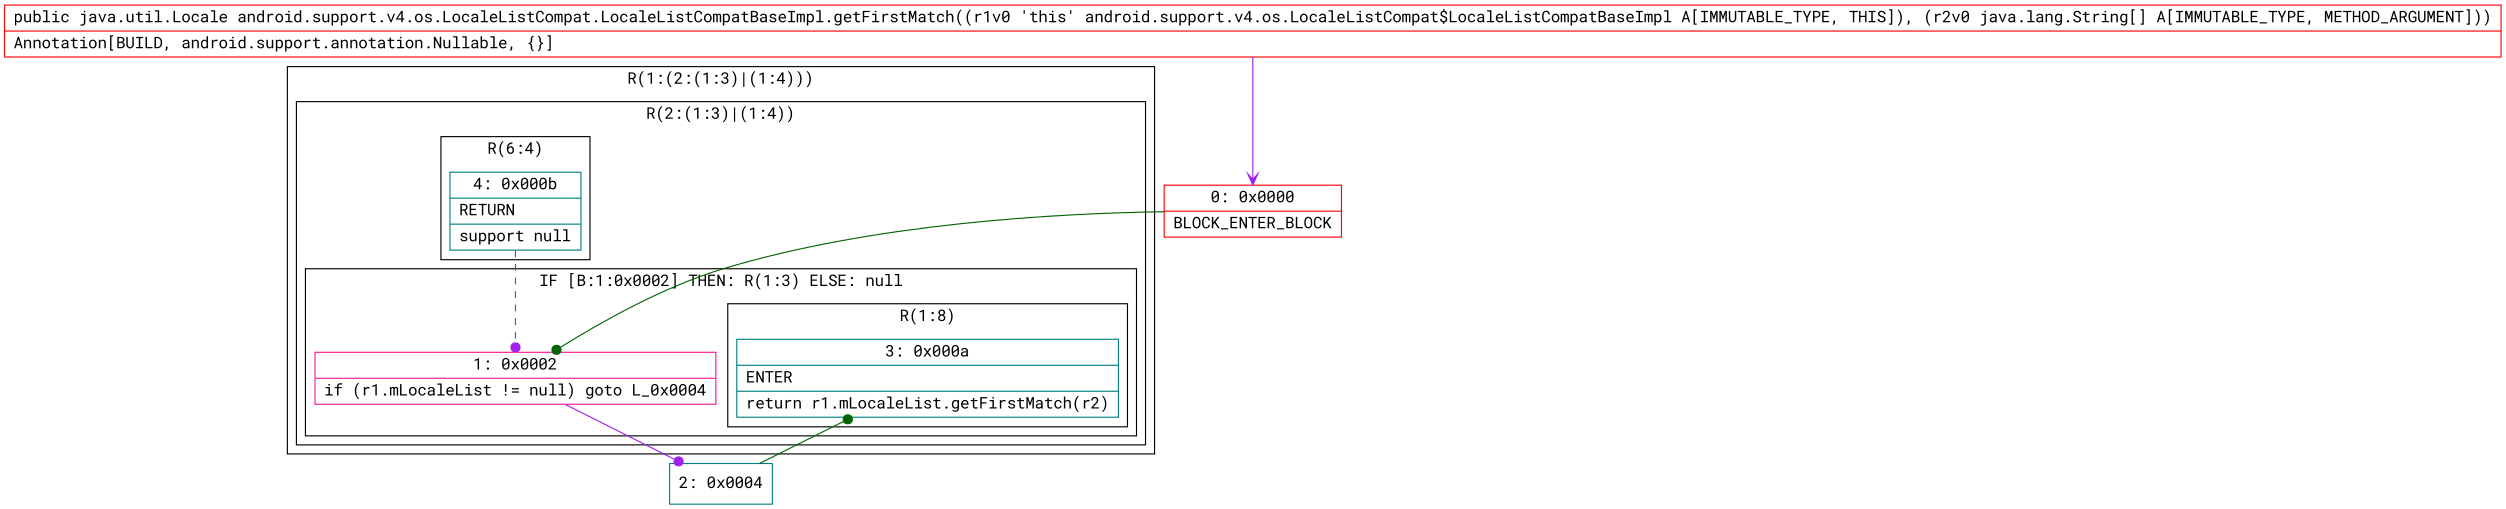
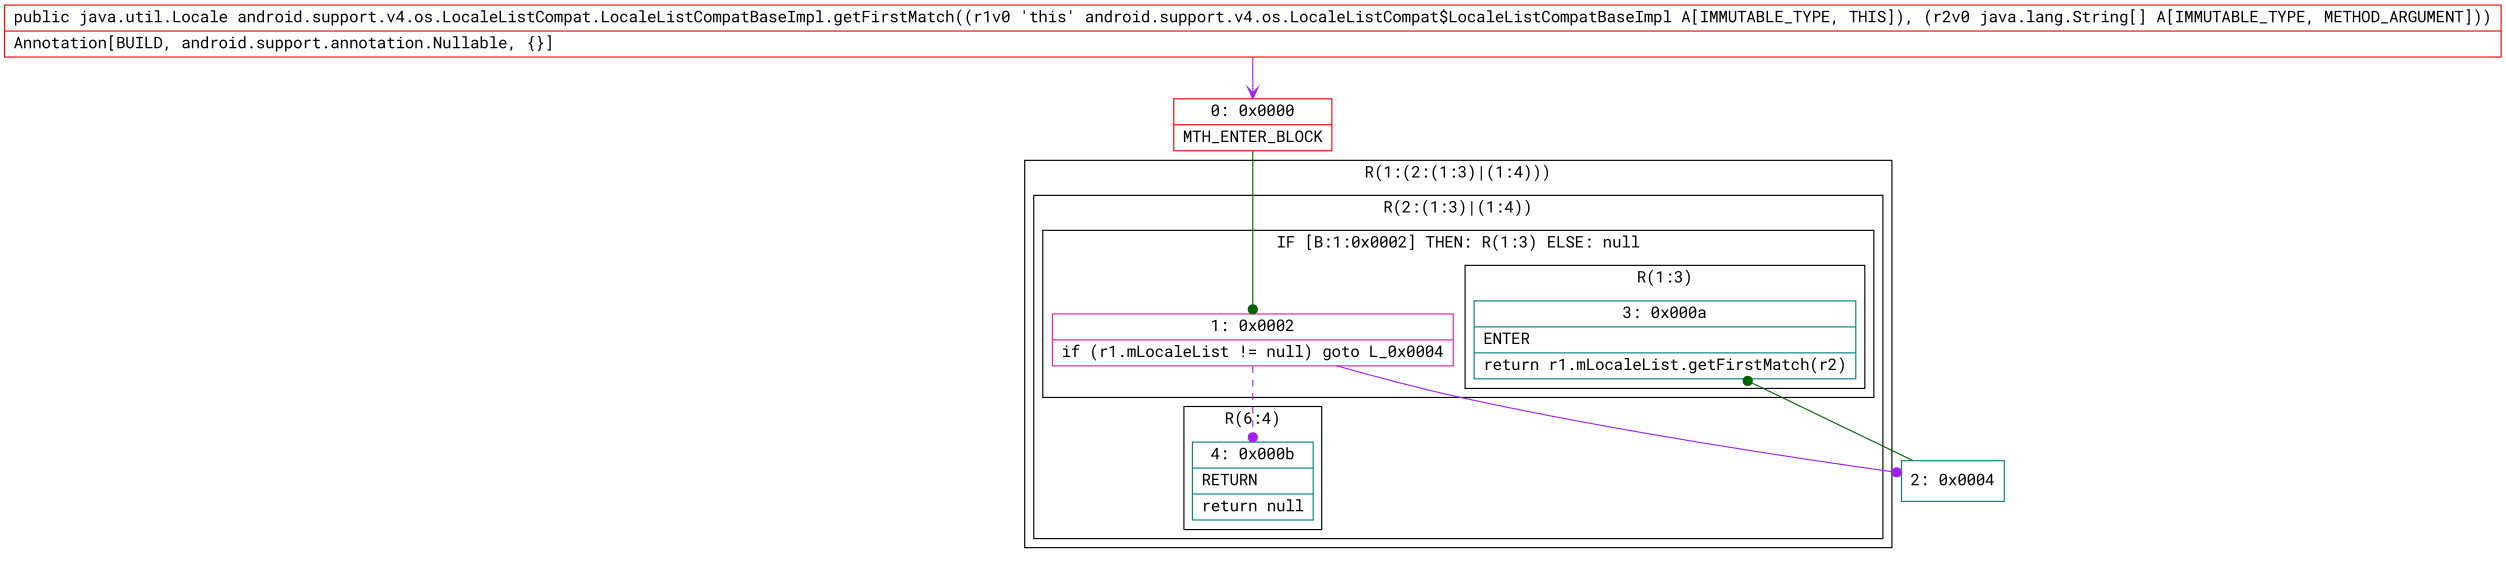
node "0: 0x0000": text "BLOCK_ENTER_BLOCK" -> "MTH_ENTER_BLOCK"
node "4: 0x000b": text "support null" -> "return null"
edge "4: 0x000b" -> "1: 0x0002": reversed
cluster "R(1:8)": label "R(1:8)" -> "R(1:3)"
